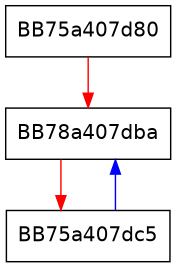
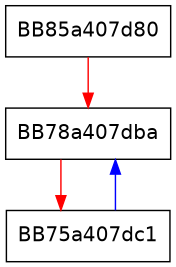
node "BB75a407d80": label "BB75a407d80" -> "BB85a407d80"
node "BB75a407dc5": label "BB75a407dc5" -> "BB75a407dc1"
